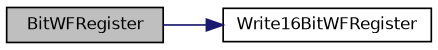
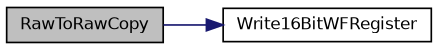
node "BitWFRegister": label "BitWFRegister" -> "RawToRawCopy"
